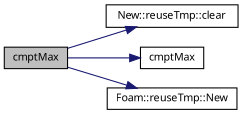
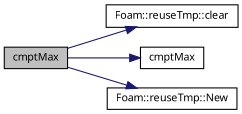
node "New::reuseTmp::clear": label "New::reuseTmp::clear" -> "Foam::reuseTmp::clear"
